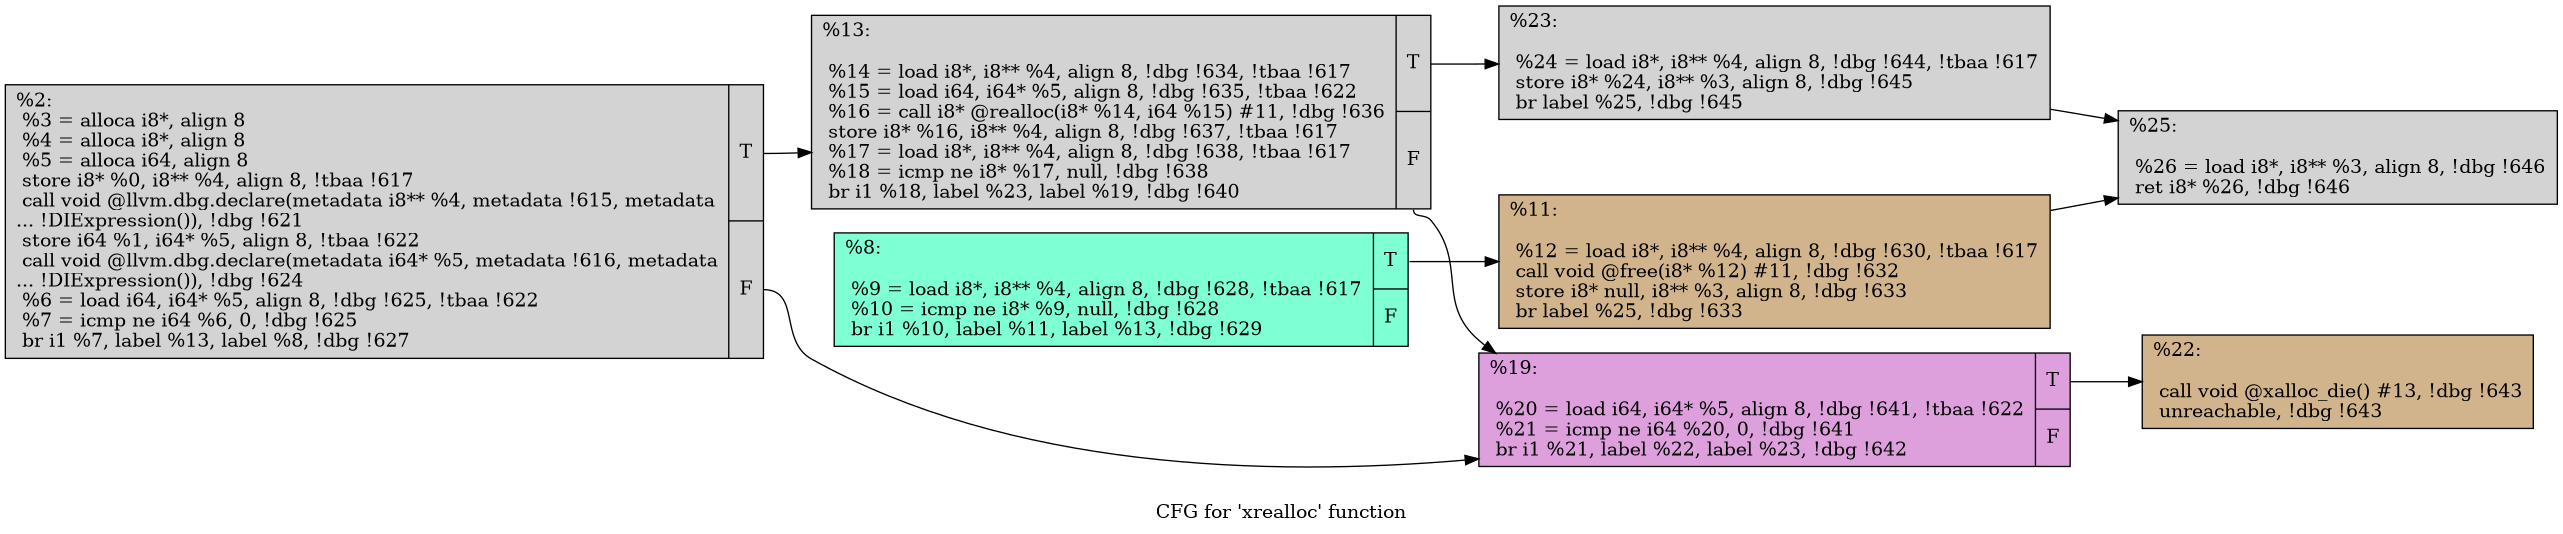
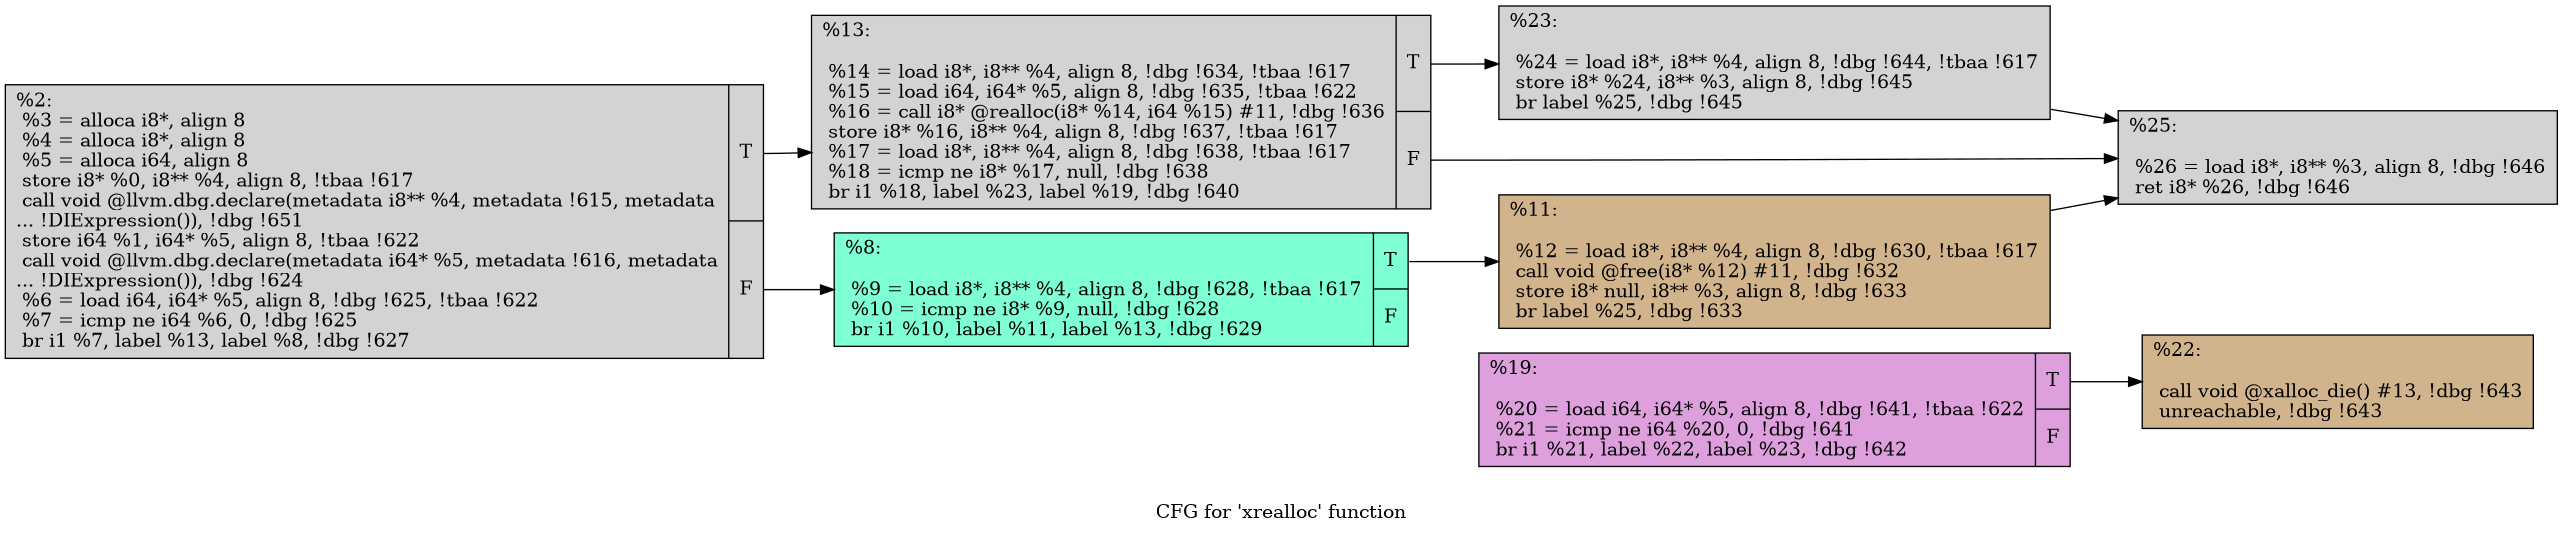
node "%2:": text "... !DIExpression()), !dbg !621" -> "... !DIExpression()), !dbg !651"
edge "%13:" -> "%19:": now "%13:" -> "%25:"
edge "%2:" -> "%19:": now "%2:" -> "%8:"
